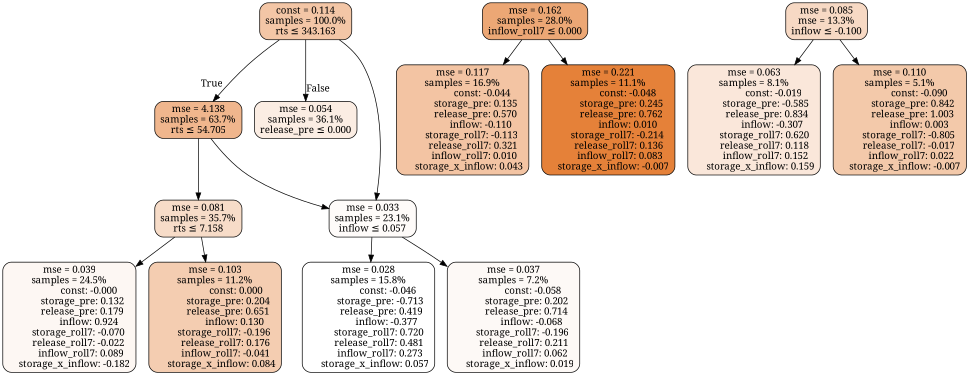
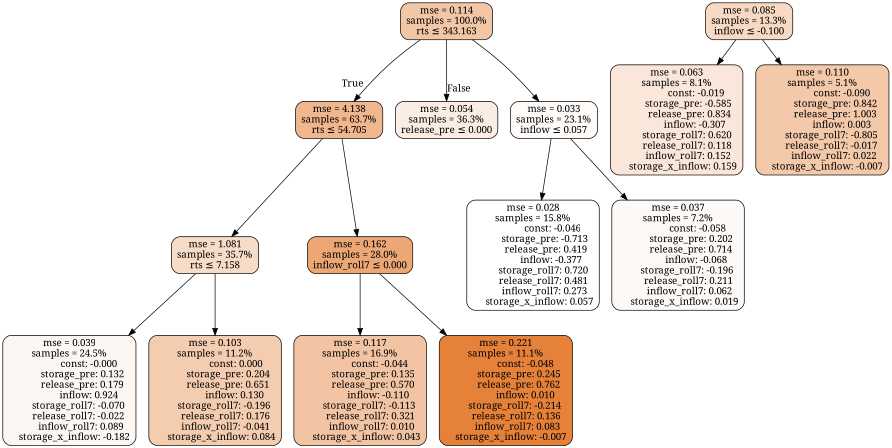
node "const = 0.114 samples = 100.0% rts ≤ 343.163": label "const = 0.114 samples = 100.0% rts ≤ 343.163" -> "mse = 0.114 samples = 100.0% rts ≤ 343.163"
node "mse = 0.085 mse = 13.3% inflow ≤ -0.100": label "mse = 0.085 mse = 13.3% inflow ≤ -0.100" -> "mse = 0.085 samples = 13.3% inflow ≤ -0.100"
node "mse = 0.054 samples = 36.1% release_pre ≤ 0.000": label "mse = 0.054 samples = 36.1% release_pre ≤ 0.000" -> "mse = 0.054 samples = 36.3% release_pre ≤ 0.000"
edge "mse = 4.138 samples = 63.7% rts ≤ 54.705" -> "mse = 0.033 samples = 23.1% inflow ≤ 0.057": now "mse = 4.138 samples = 63.7% rts ≤ 54.705" -> "mse = 0.162 samples = 28.0% inflow_roll7 ≤ 0.000"
node "mse = 0.081 samples = 35.7% rts ≤ 7.158": label "mse = 0.081 samples = 35.7% rts ≤ 7.158" -> "mse = 1.081 samples = 35.7% rts ≤ 7.158"
